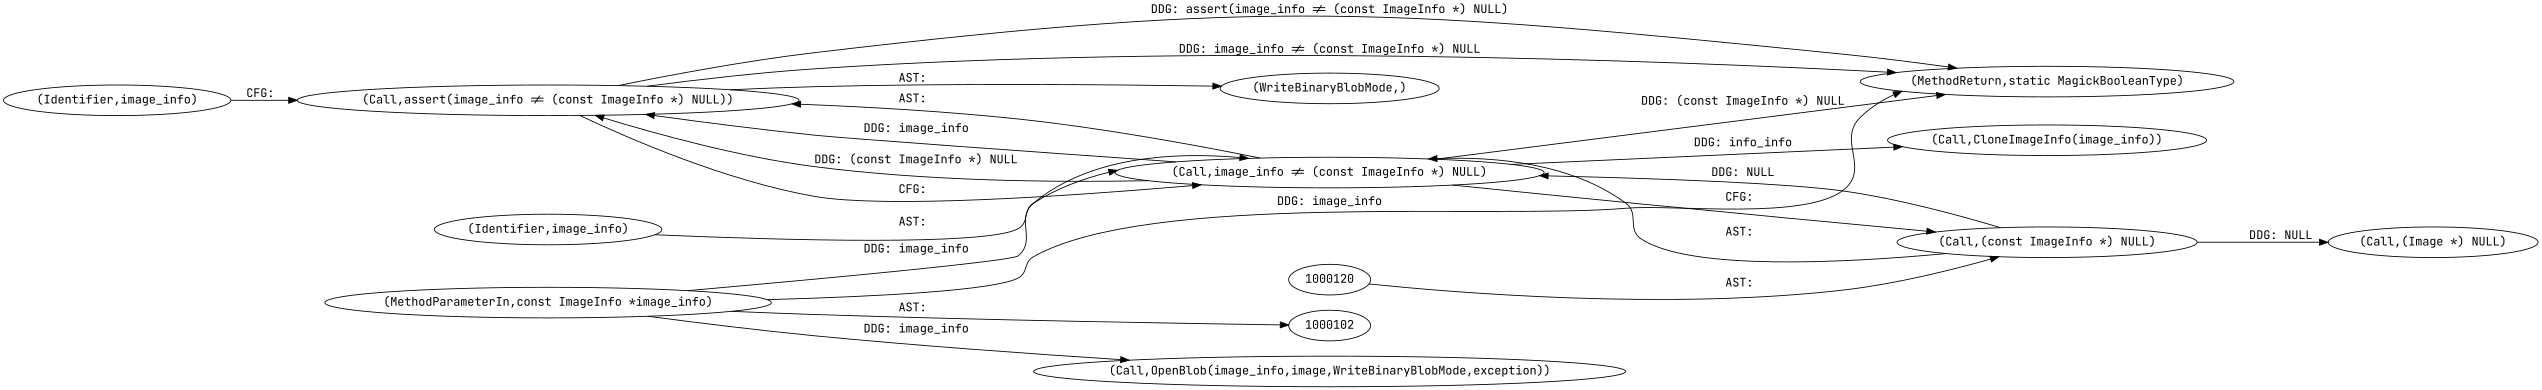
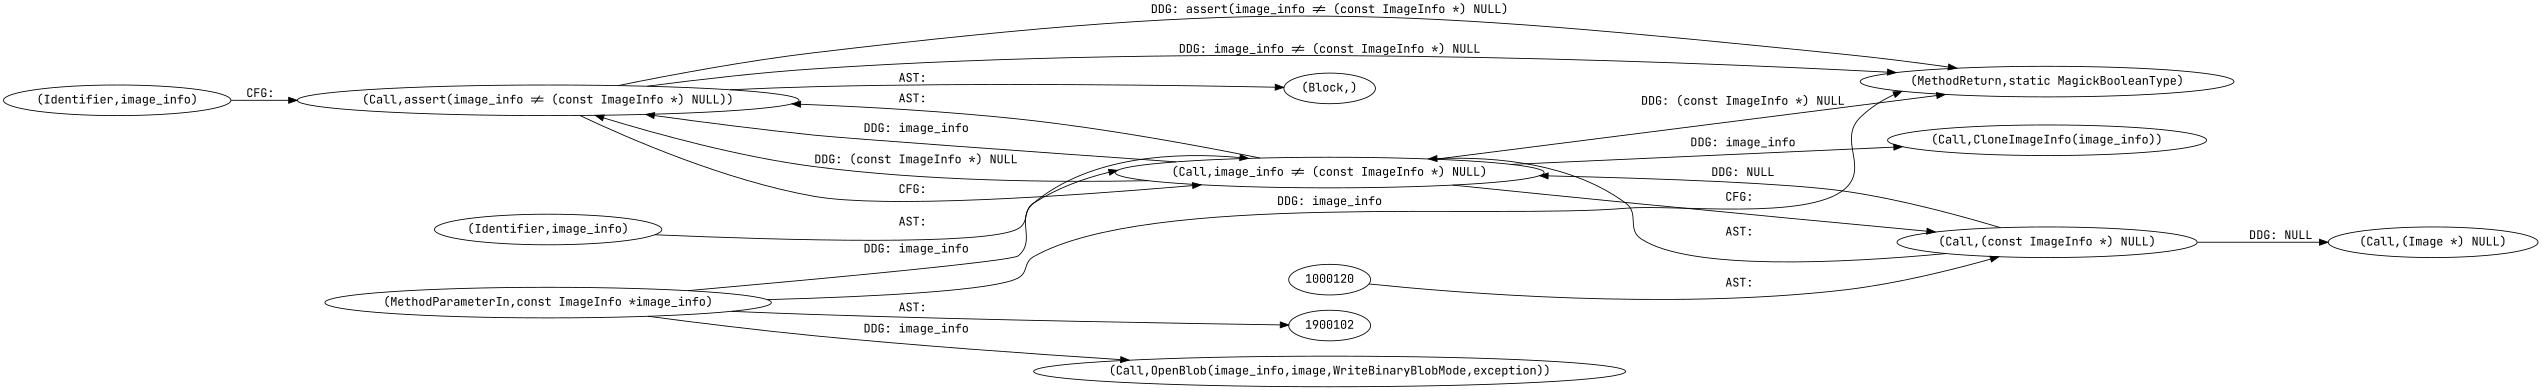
node "(WriteBinaryBlobMode,)": label "(WriteBinaryBlobMode,)" -> "(Block,)"
edge "(Call,image_info != (const ImageInfo *) NULL)" -> "(Call,CloneImageInfo(image_info))": label "DDG: info_info" -> "DDG: image_info"
node "1000102": label "1000102" -> "1900102"
